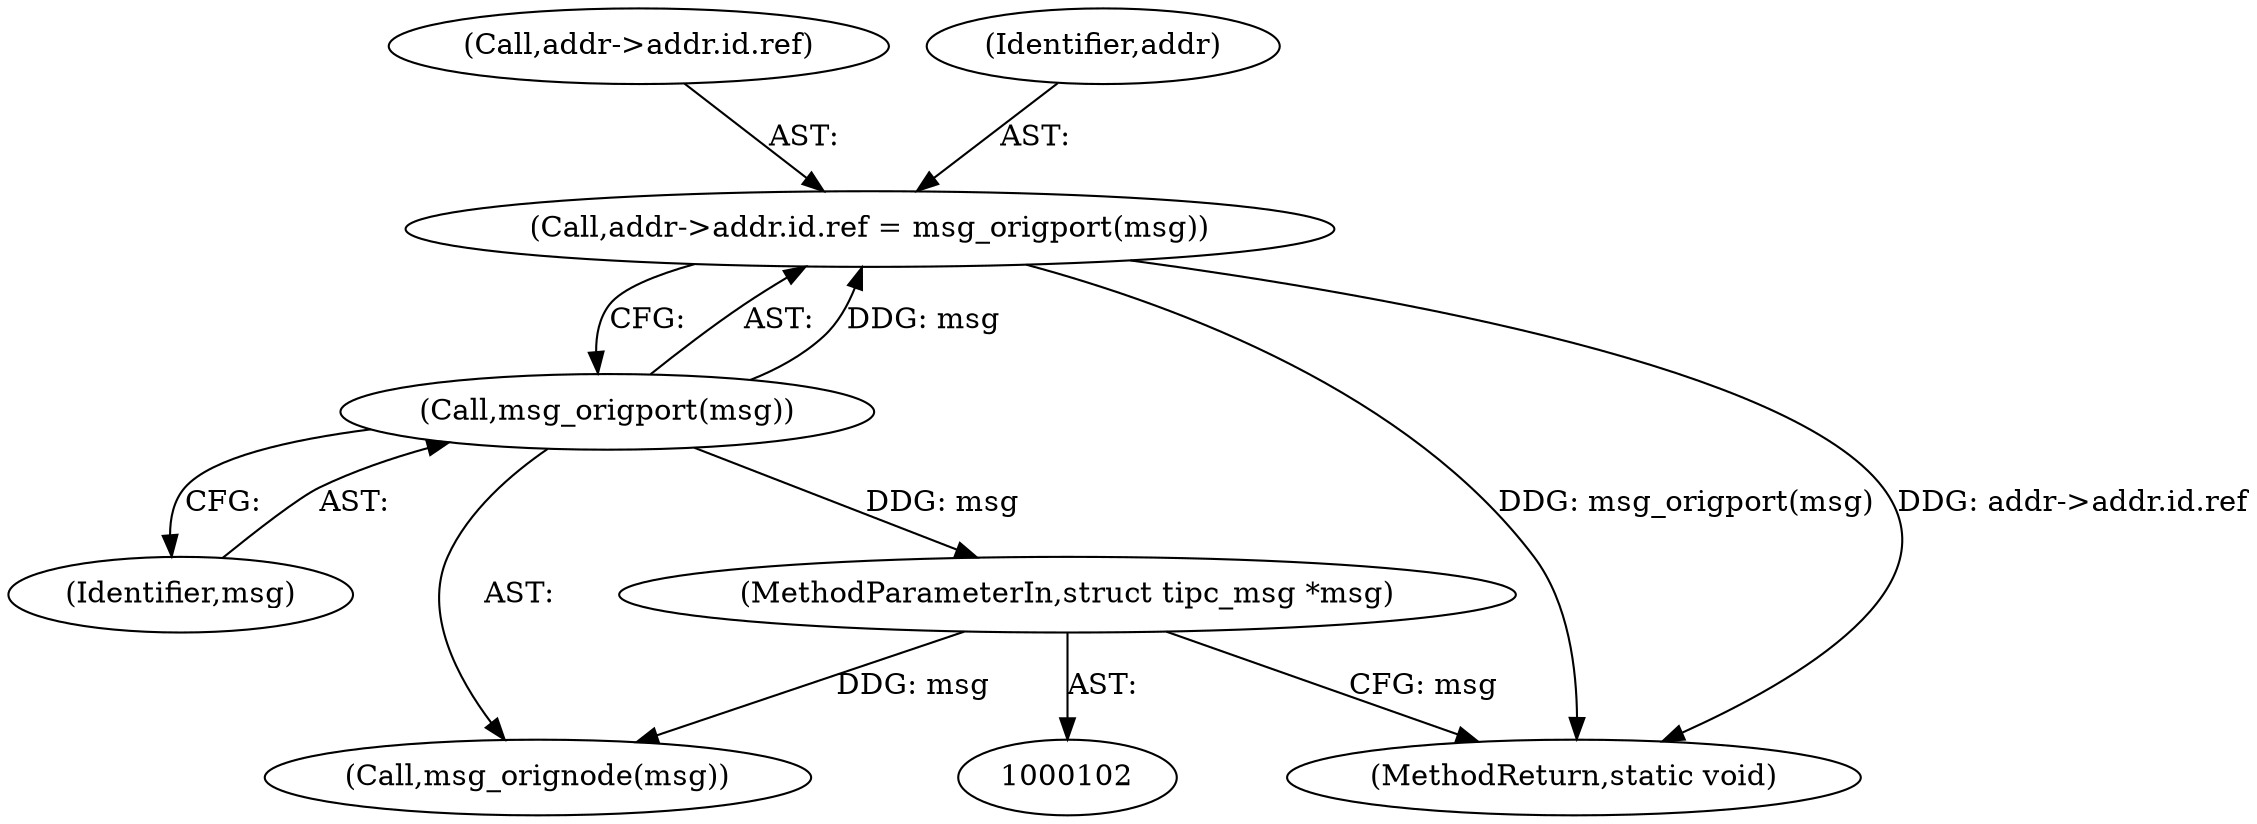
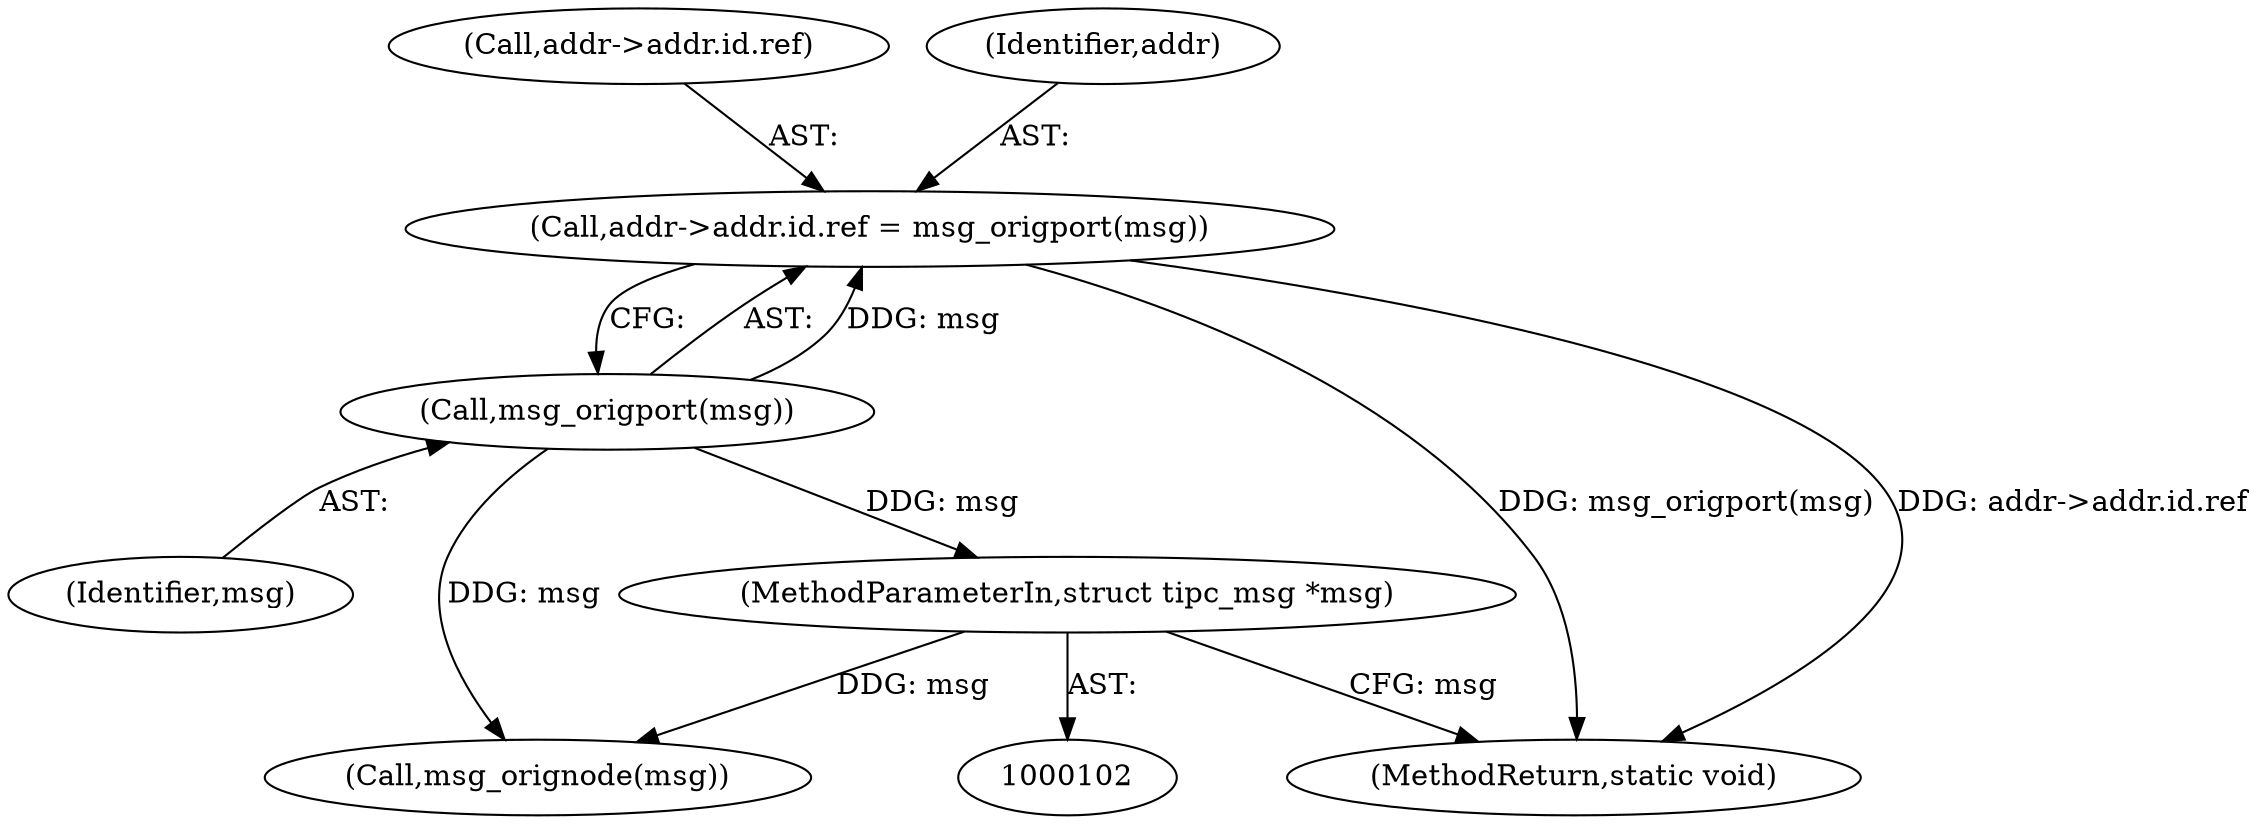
edge "(Call,msg_origport(msg))" -> "(Identifier,msg)": removed, label "CFG:"
edge "(Call,msg_origport(msg))" -> "(Call,msg_orignode(msg))": label "AST: " -> "DDG: msg"
